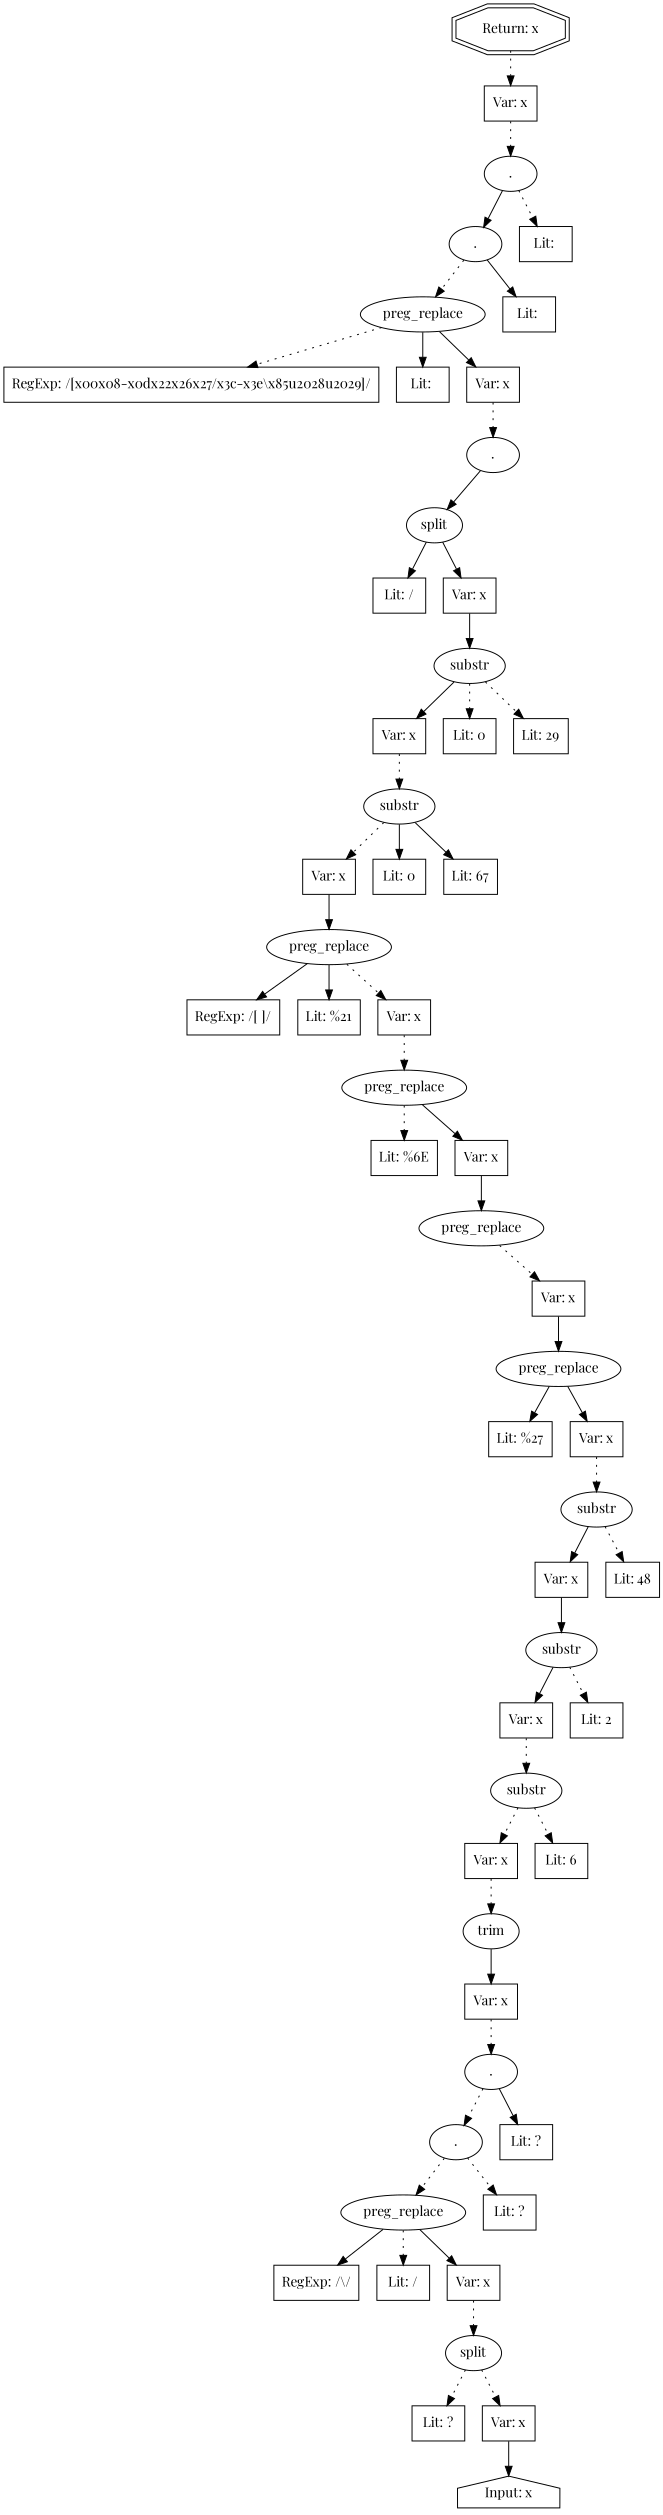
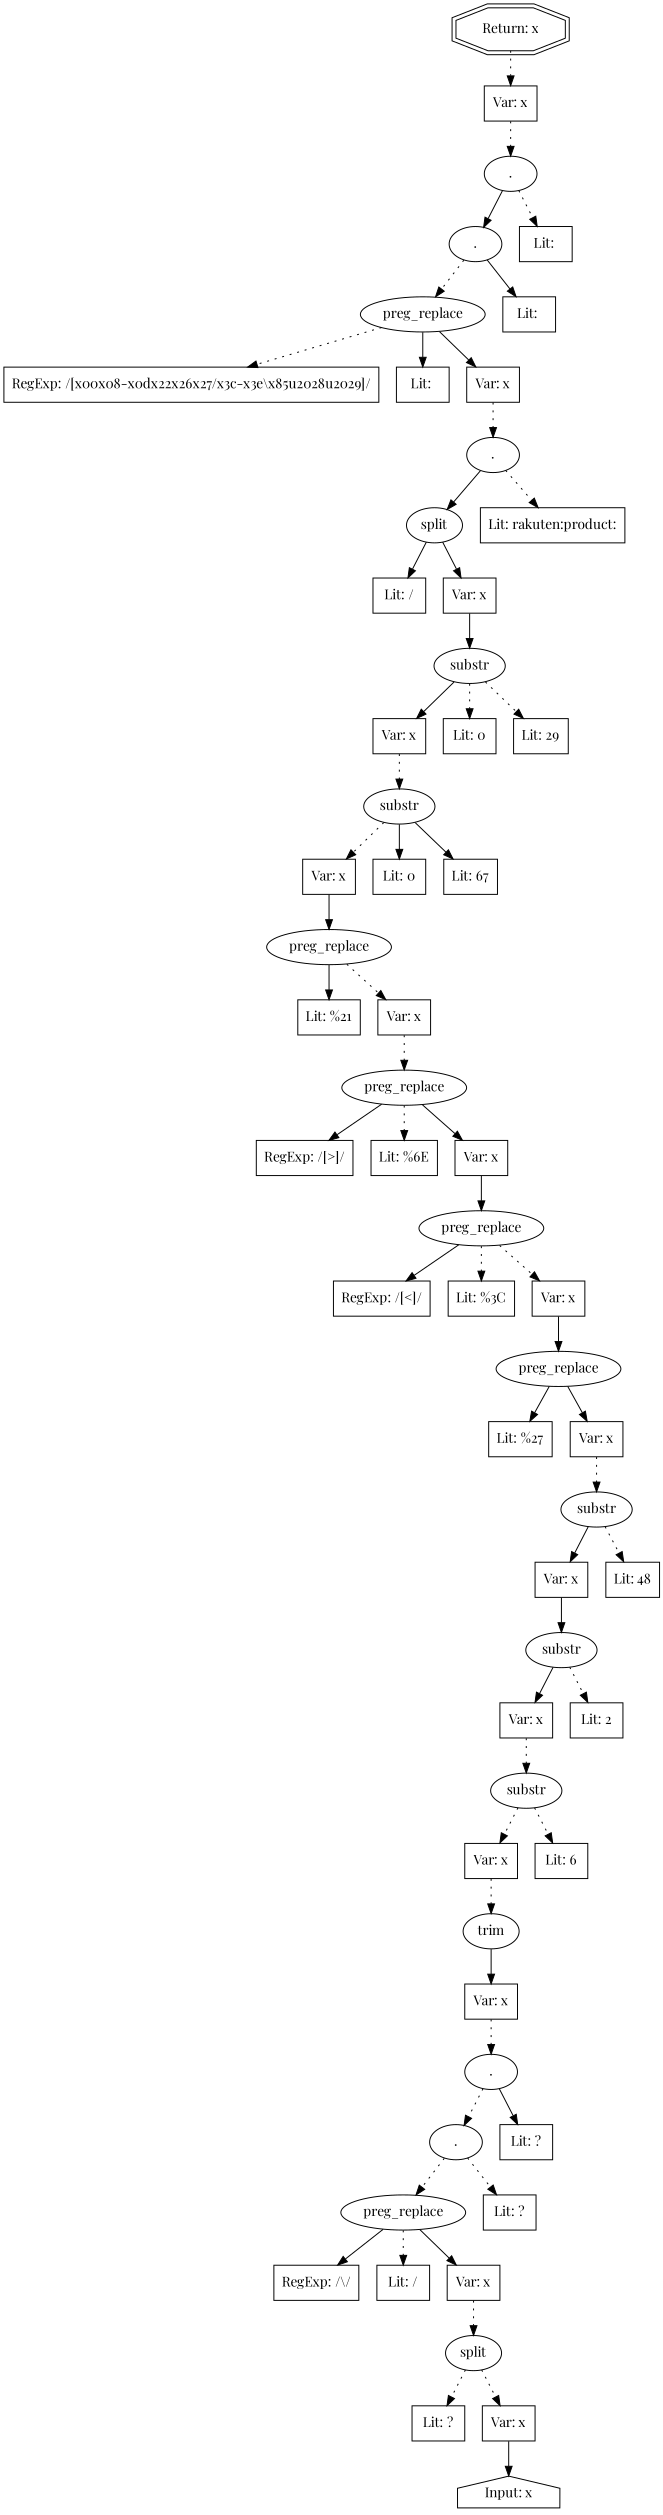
node "Lit: rakuten:product:": added
node "RegExp: /[ ]/": removed
node "RegExp: /[>]/": added
node "RegExp: /[<]/": added
node "Lit: %3C": added
